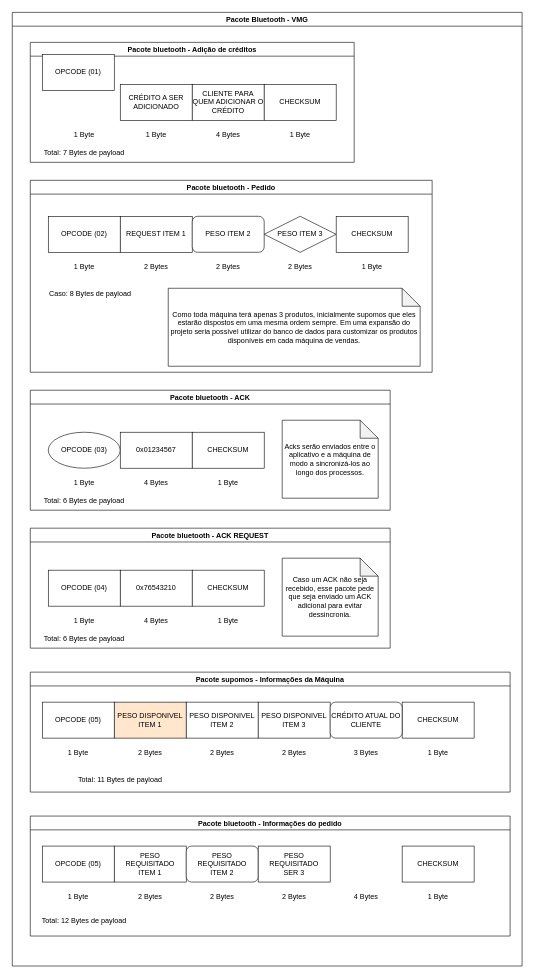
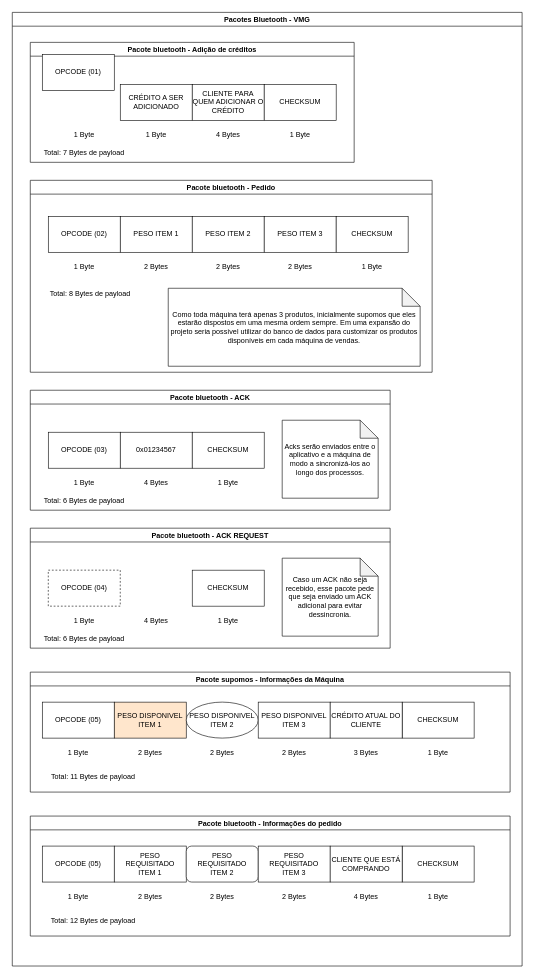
node "Pacote Bluetooth - VMG": label "Pacote Bluetooth - VMG" -> "Pacotes Bluetooth - VMG"
node "REQUEST ITEM 1": label "REQUEST ITEM 1" -> "PESO ITEM 1"
node "PESO ITEM 2": shape rounded rectangle -> rectangle
node "PESO ITEM 3": shape diamond -> rectangle
node "Caso: 8 Bytes de payload": label "Caso: 8 Bytes de payload" -> "Total: 8 Bytes de payload"
node "OPCODE (03)": shape ellipse -> rectangle
node "OPCODE (04)": style solid -> dashed
node "0x76543210": removed
node "PESO DISPONIVEL ITEM 2": shape rectangle -> ellipse
node "CRÉDITO ATUAL DO CLIENTE": shape rounded rectangle -> rectangle
node "Total: 11 Bytes de payload": moved (120, 780) -> (93, 777)
node "PESO REQUISITADO SER 3": label "PESO REQUISITADO SER 3" -> "PESO REQUISITADO ITEM 3"
node "CLIENTE QUE ESTÁ COMPRANDO": added
node "Total: 12 Bytes de payload": moved (84, 921) -> (93, 921)
